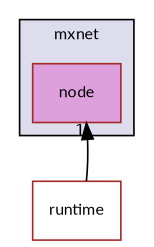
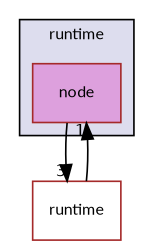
cluster "mxnet": label "mxnet" -> "runtime"
edge "node" -> "runtime": added
